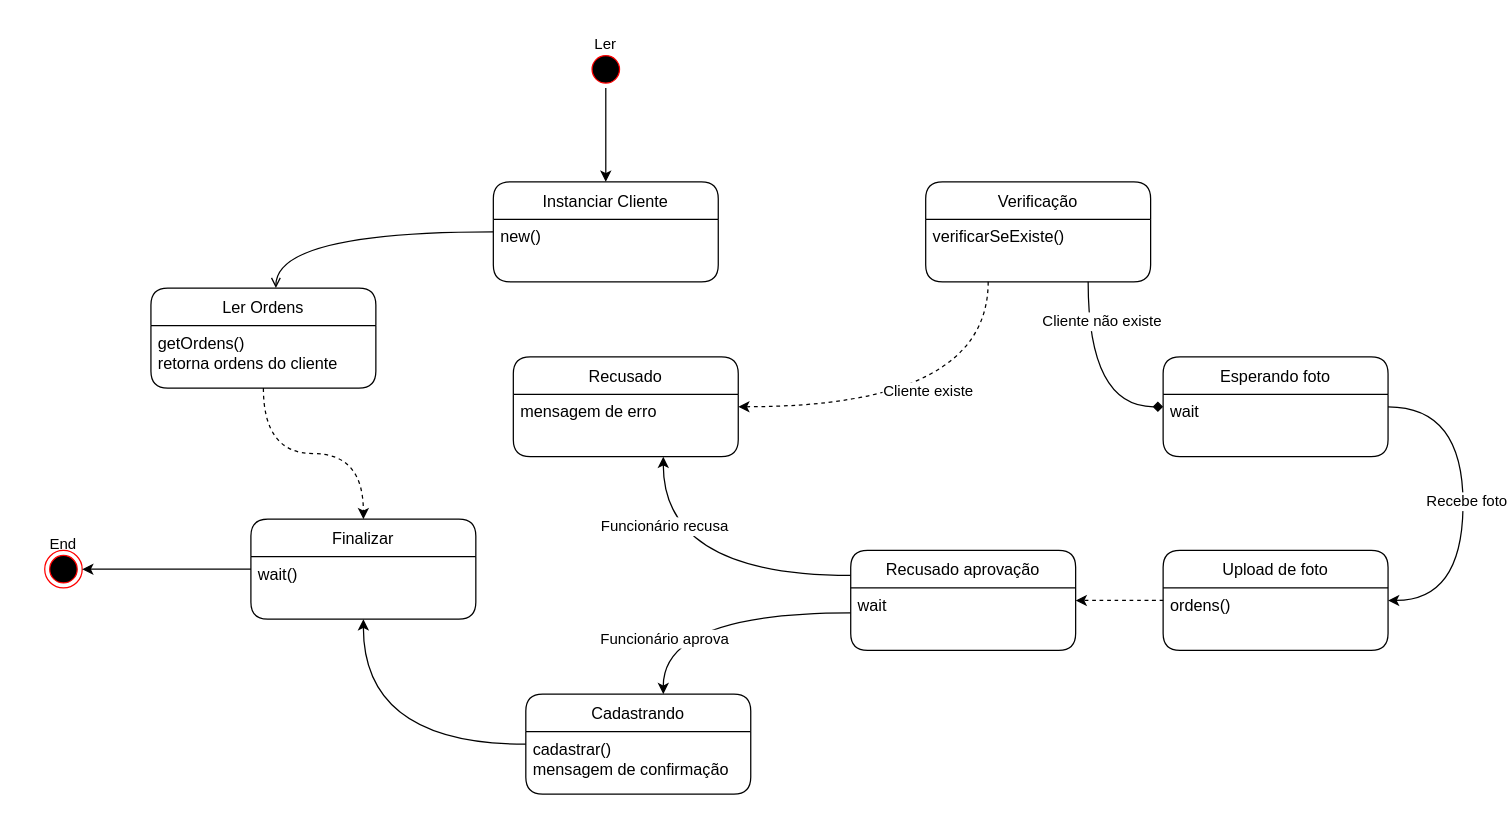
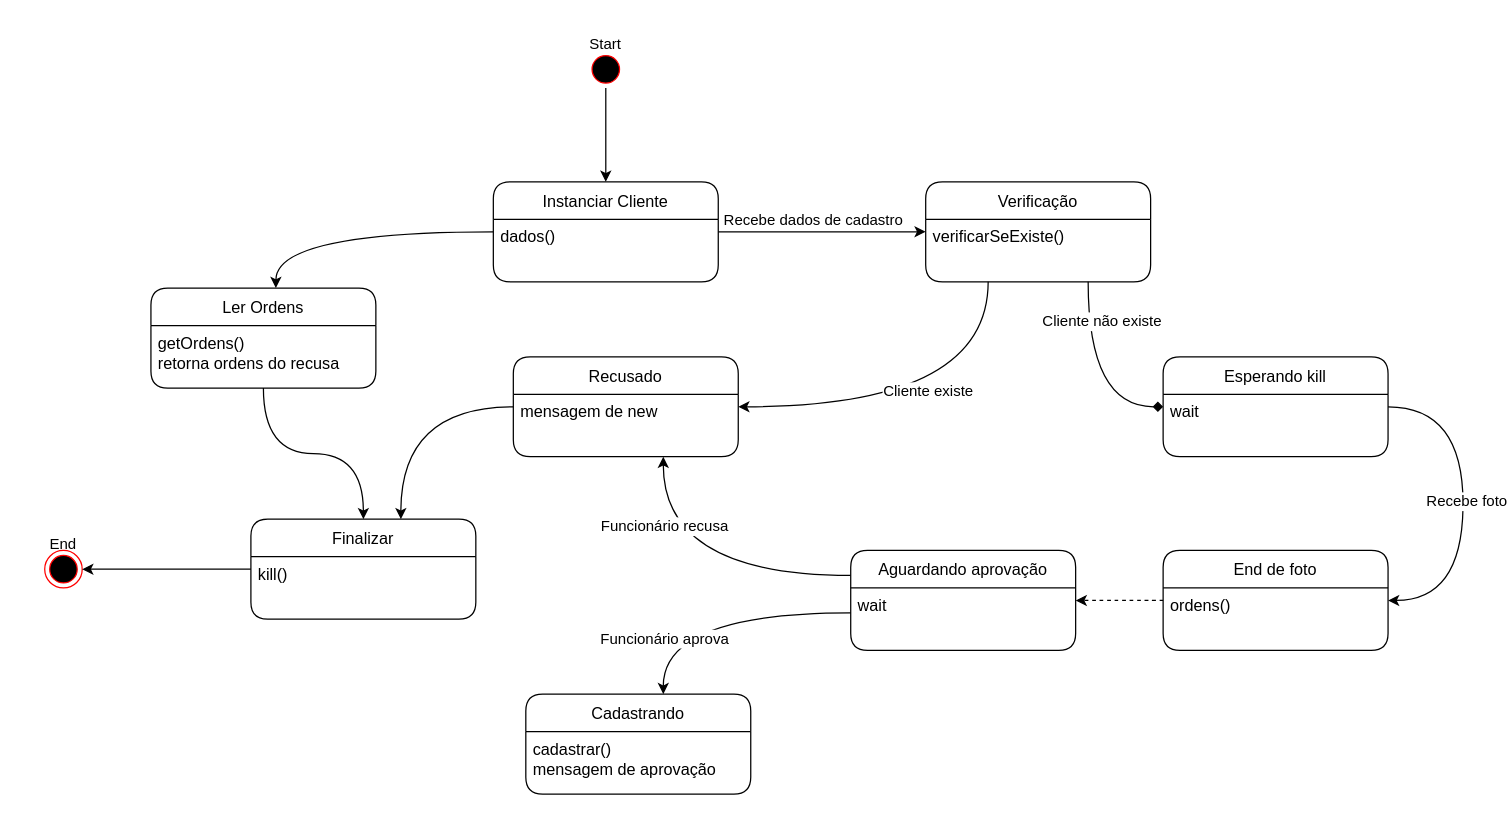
node "Ler": label "Ler" -> "Start"
edge "Instanciar Cliente" -> "Verificação": added, label "Recebe dados de cadastro"
node "new()": label "new()" -> "dados()"
edge "Instanciar Cliente" -> "Ler Ordens": arrowhead open -> classic
node "getOrdens() retorna ordens do cliente": label "getOrdens() retorna ordens do cliente" -> "getOrdens() retorna ordens do recusa"
node "Esperando foto": label "Esperando foto" -> "Esperando kill"
edge "Verificação" -> "Recusado": style dashed -> solid
node "mensagem de erro": label "mensagem de erro" -> "mensagem de new"
edge "Recusado" -> "Finalizar": added
edge "Ler Ordens" -> "Finalizar": style dashed -> solid
node "Recusado aprovação": label "Recusado aprovação" -> "Aguardando aprovação"
node "Upload de foto": label "Upload de foto" -> "End de foto"
node "wait()": label "wait()" -> "kill()"
edge "Cadastrando" -> "Finalizar": removed
node "cadastrar() mensagem de confirmação": label "cadastrar() mensagem de confirmação" -> "cadastrar() mensagem de aprovação"
